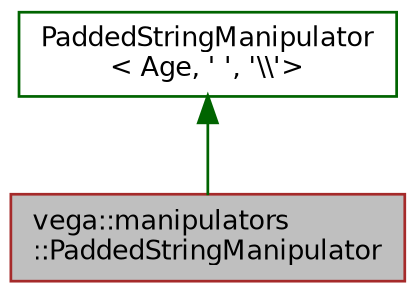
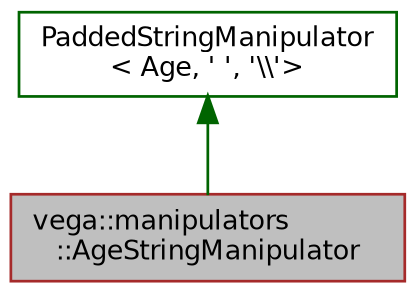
node "vega::manipulators ::PaddedStringManipulator": label "vega::manipulators ::PaddedStringManipulator" -> "vega::manipulators ::AgeStringManipulator"
